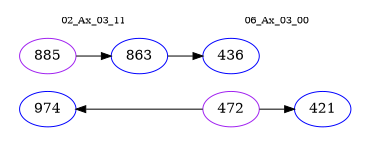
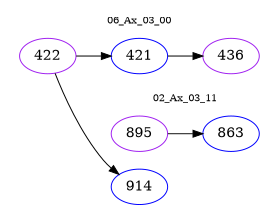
node "885": label "885" -> "895"
edge "863" -> "436": now "421" -> "436"
node "436": color blue -> purple
node "974": label "974" -> "914"
node "472": label "472" -> "422"
